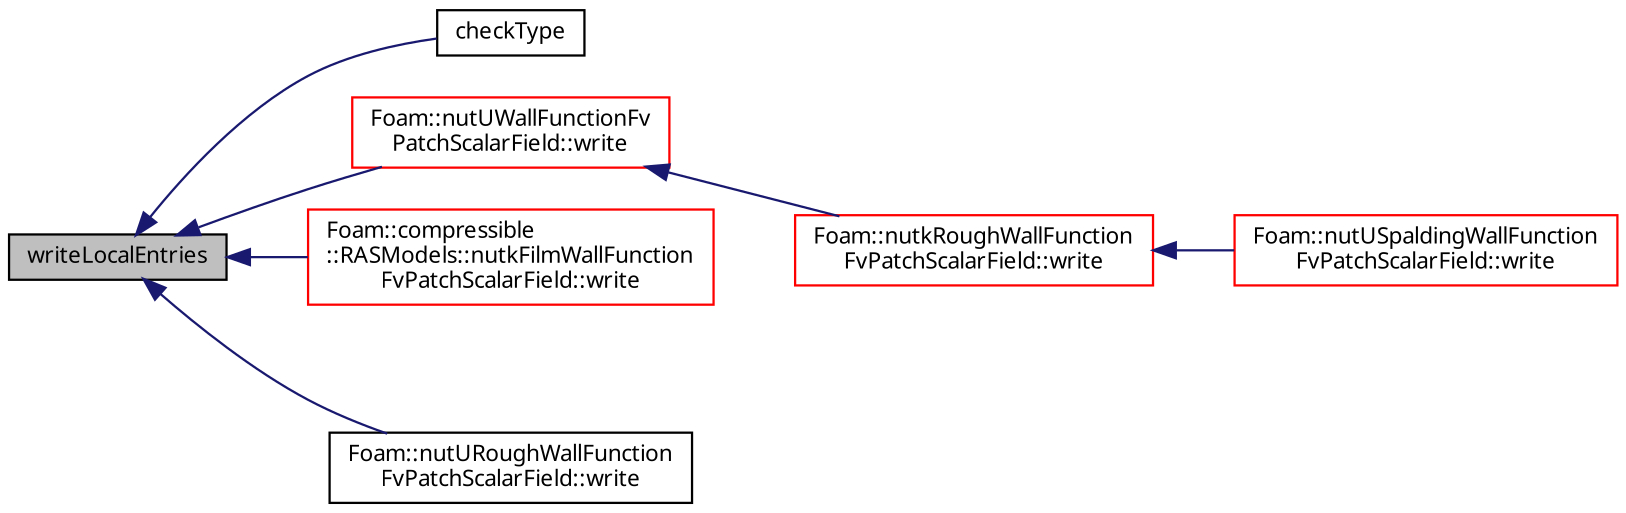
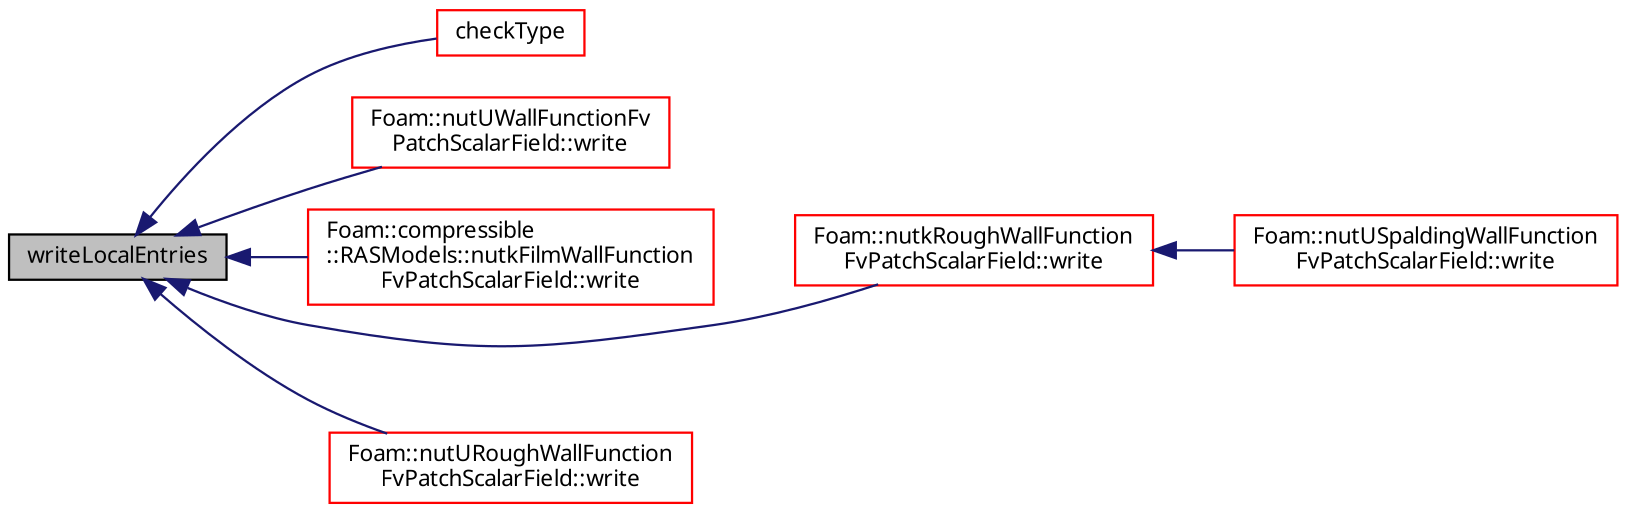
node "checkType": color black -> red
edge "Foam::nutkRoughWallFunction FvPatchScalarField::write" -> "Foam::nutUWallFunctionFv PatchScalarField::write": now "Foam::nutkRoughWallFunction FvPatchScalarField::write" -> "writeLocalEntries"
node "Foam::nutURoughWallFunction FvPatchScalarField::write": color black -> red
